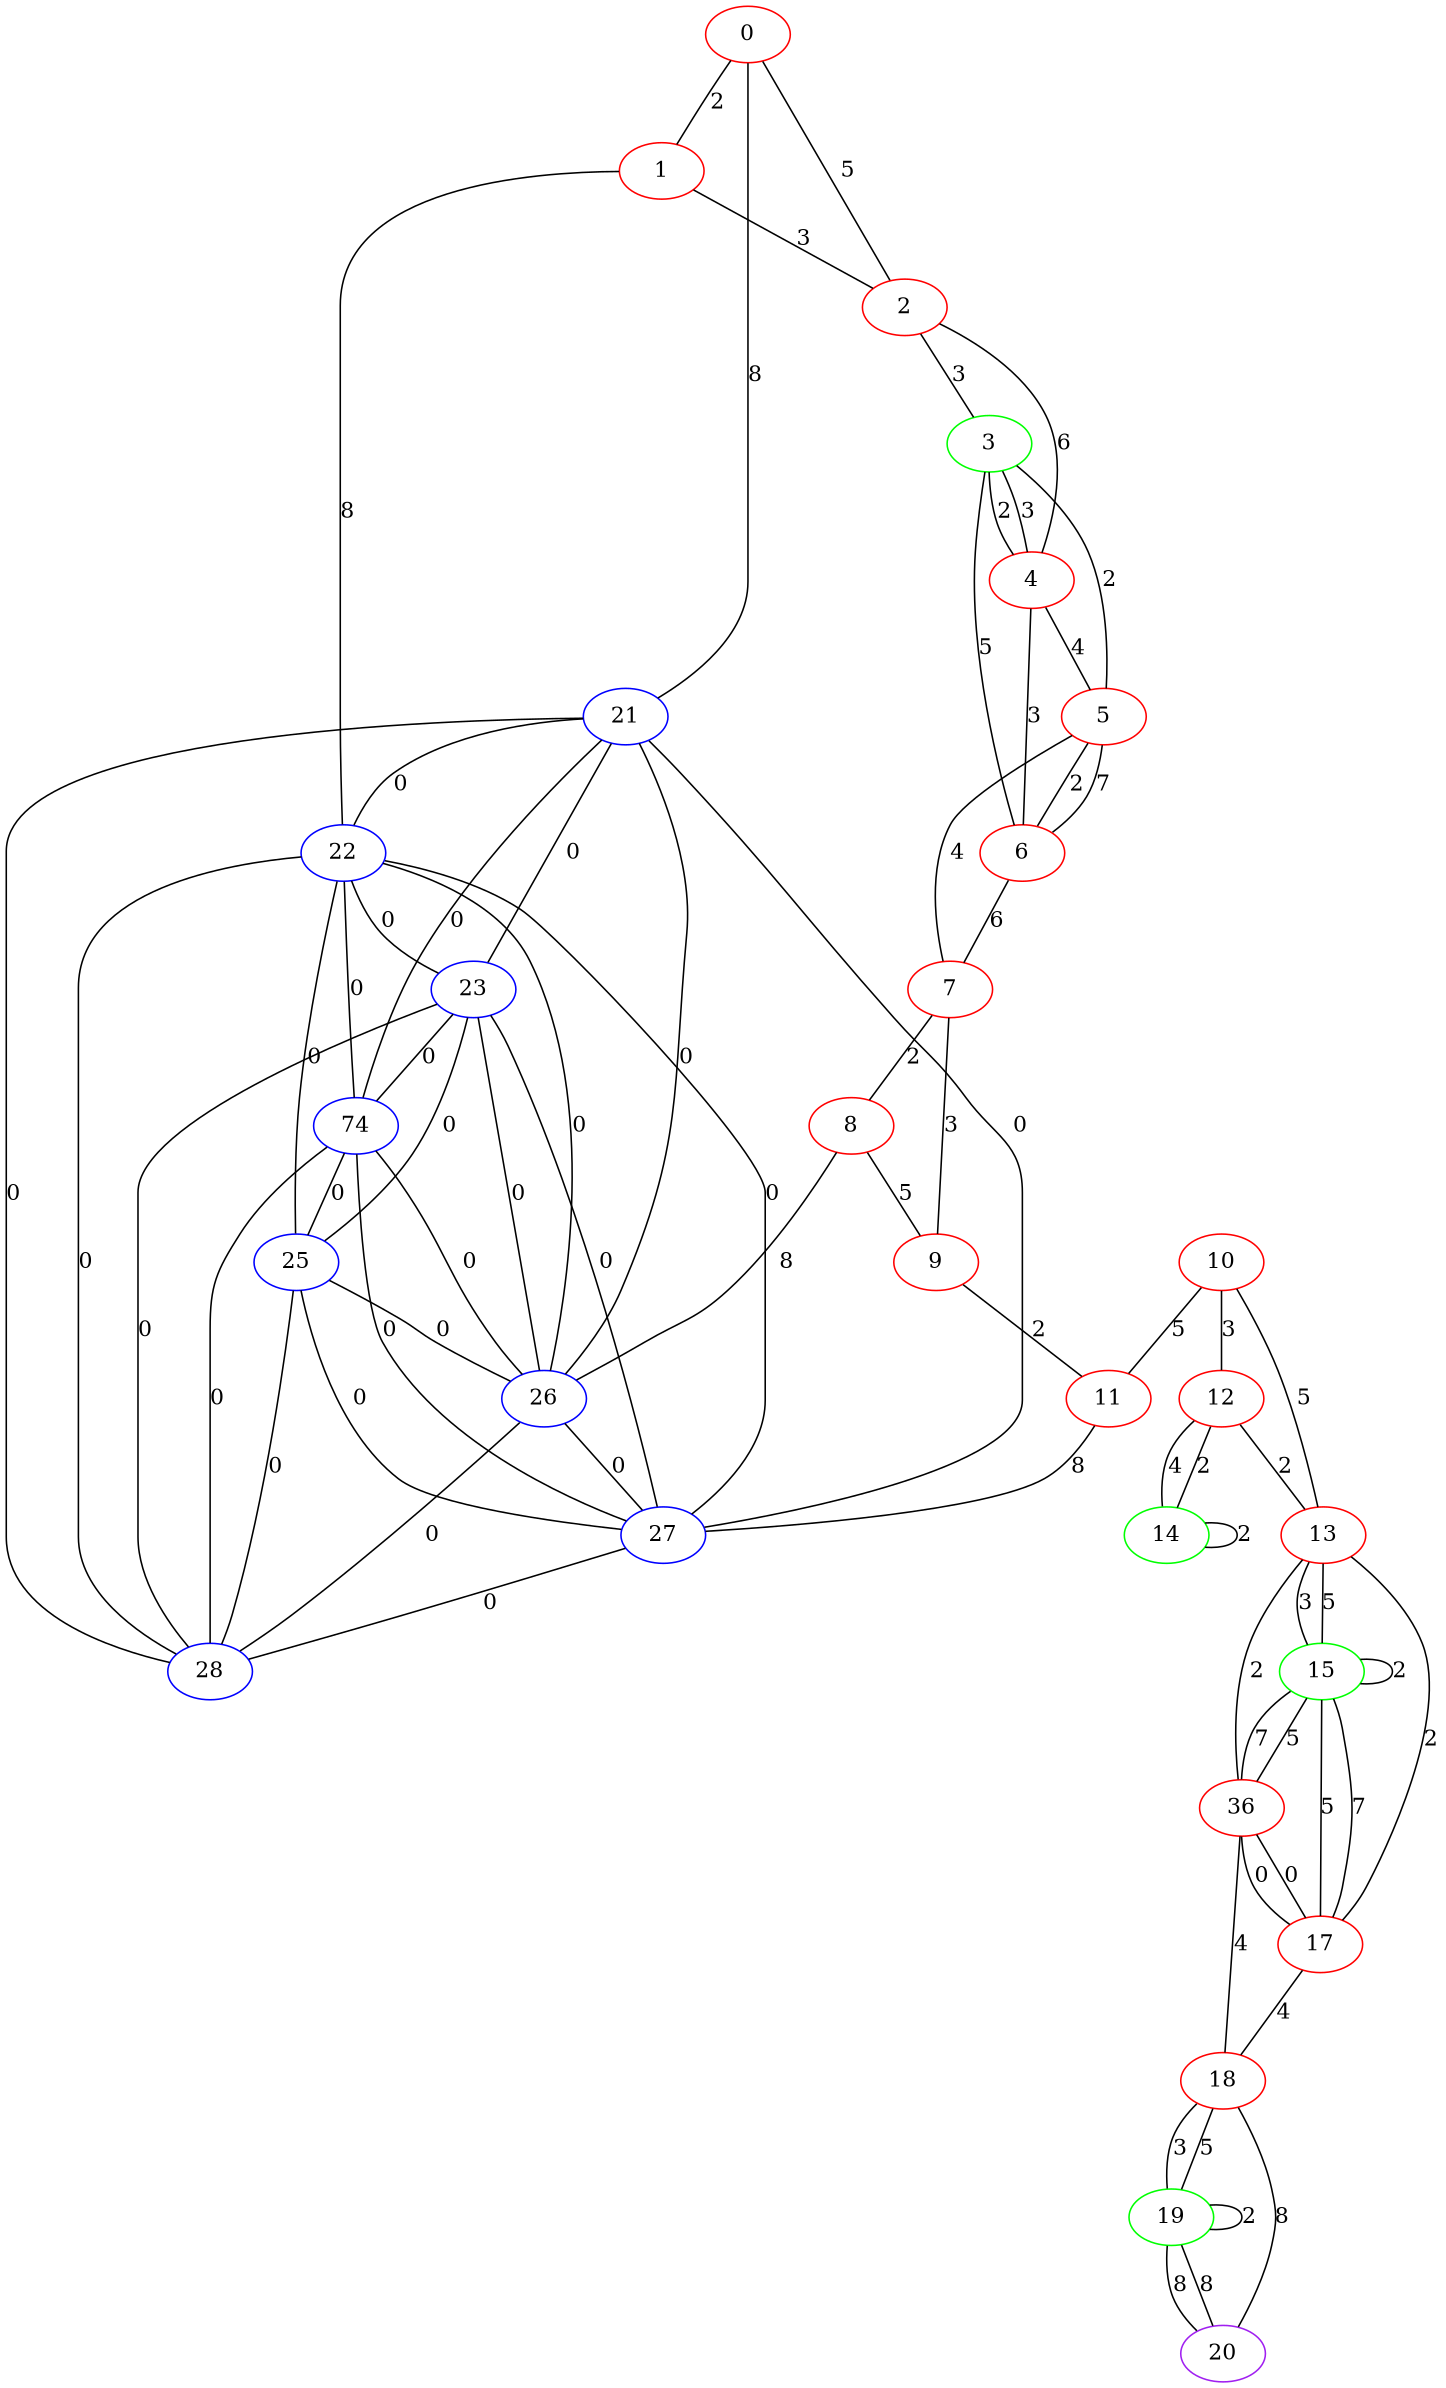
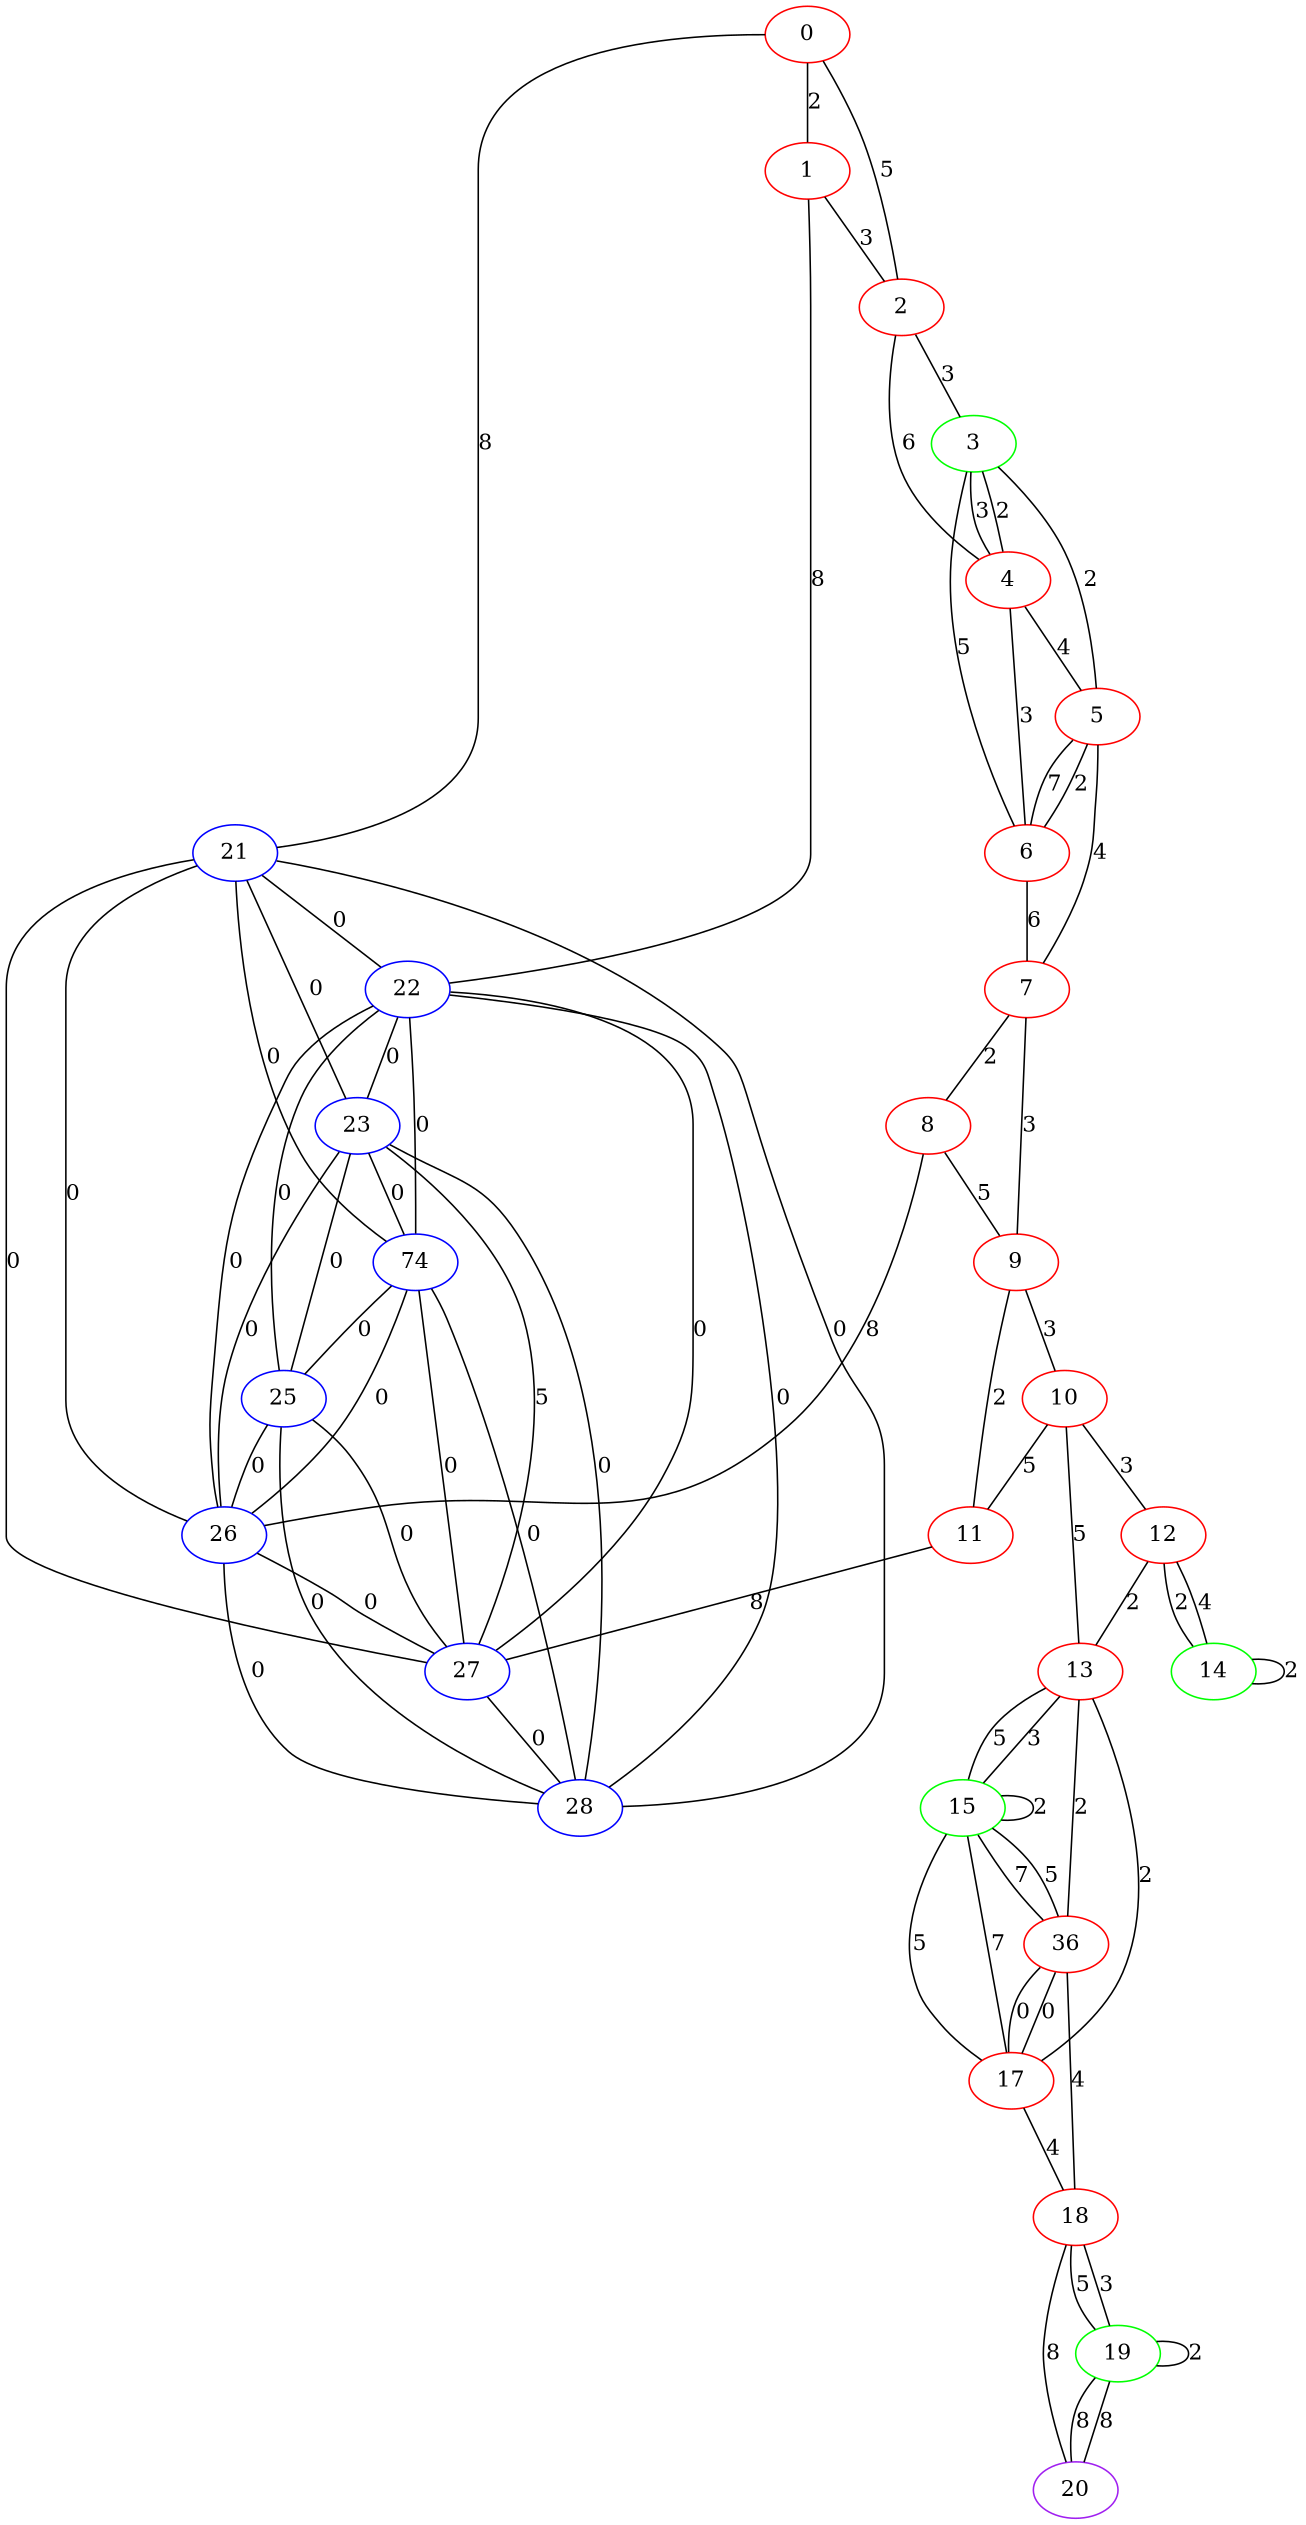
edge "23" -- "27": label "0" -> "5"
edge "9" -- "10": added, label "3"
